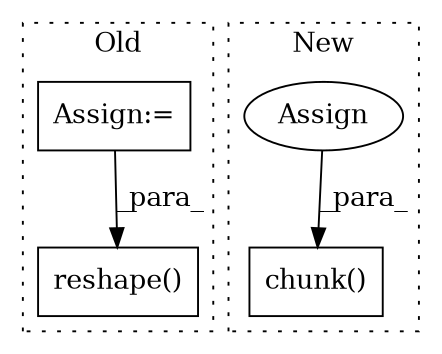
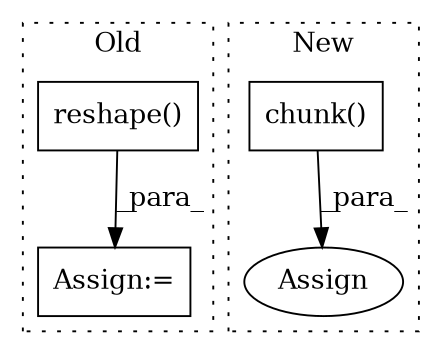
edge "Assign:=" -> "reshape()": reversed
edge "Assign" -> "chunk()": reversed
